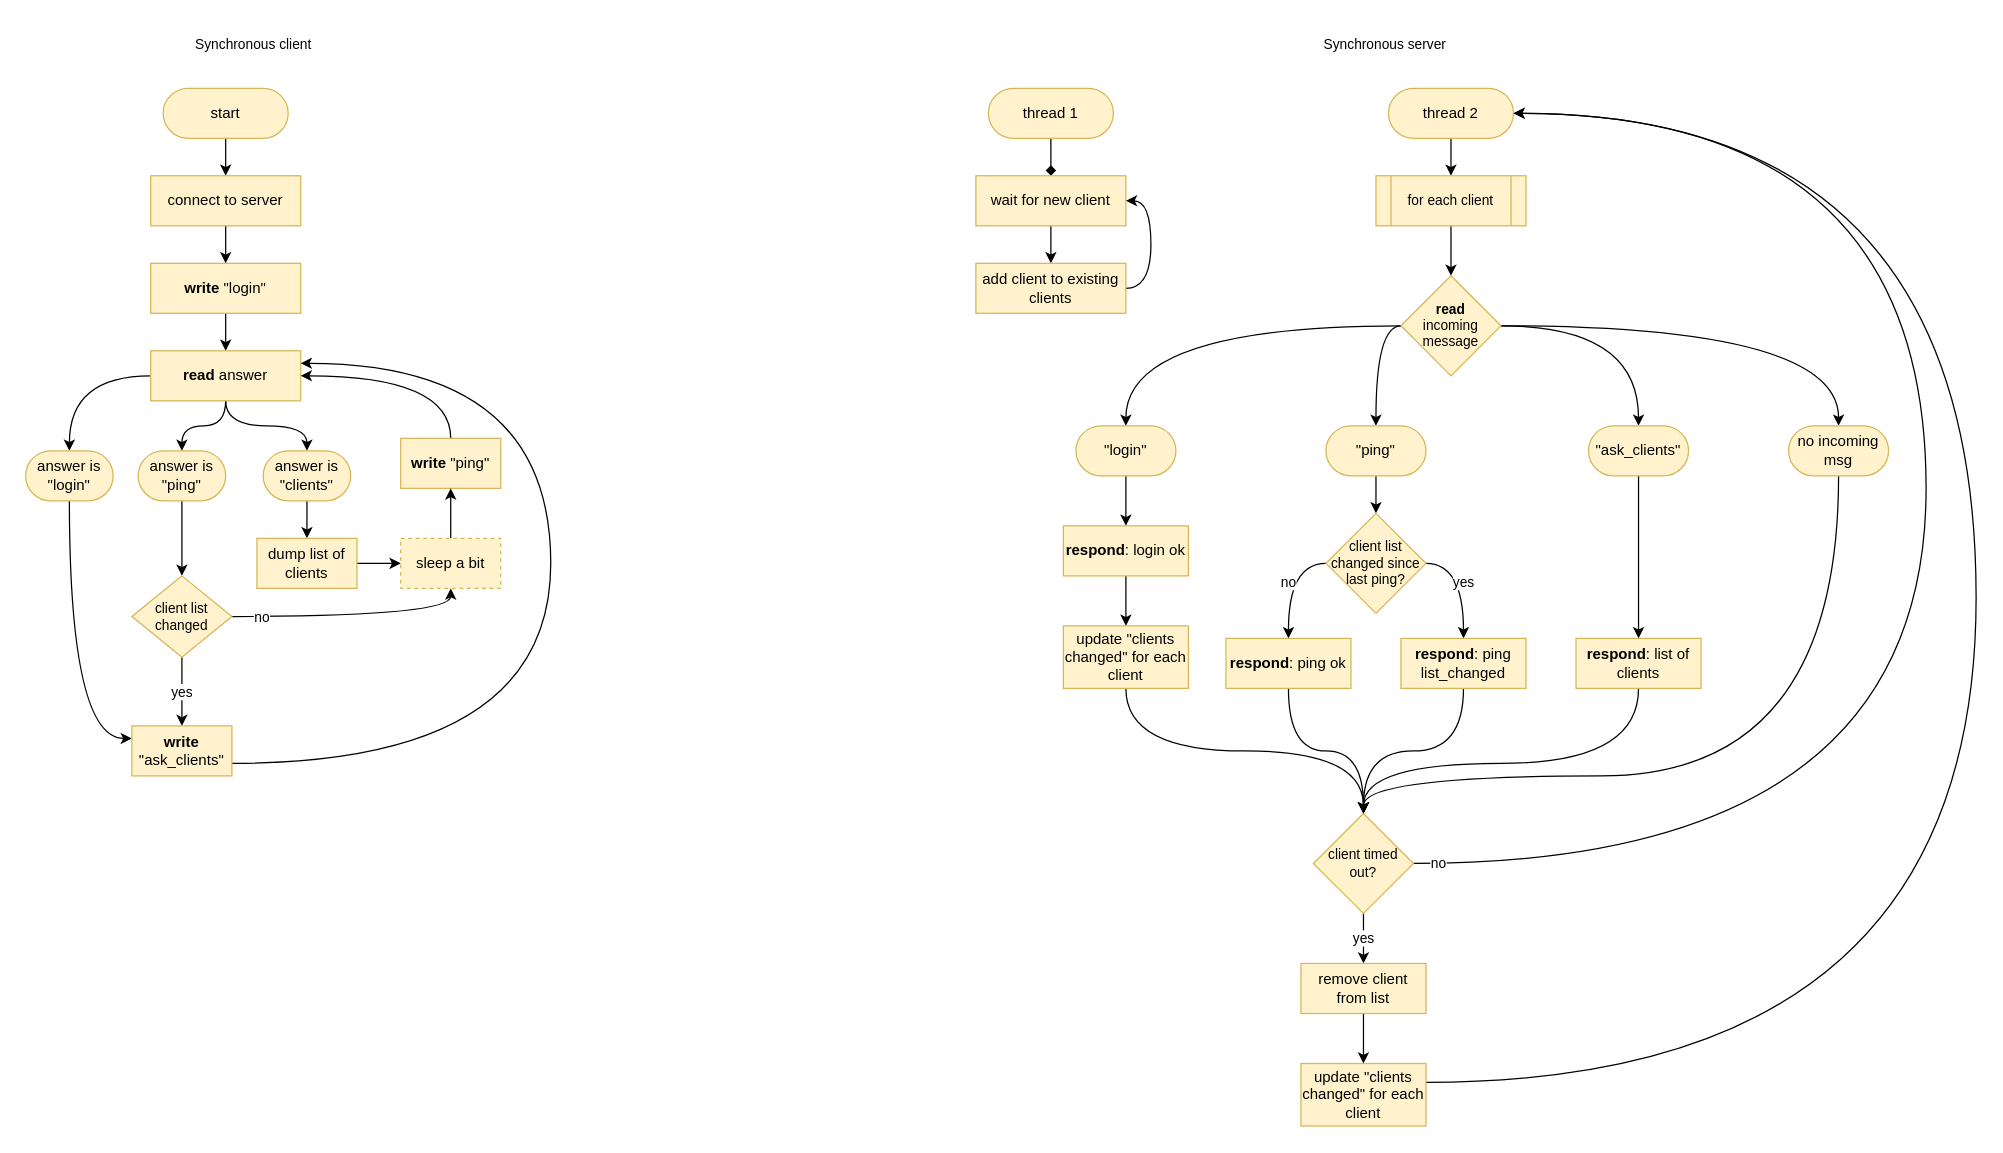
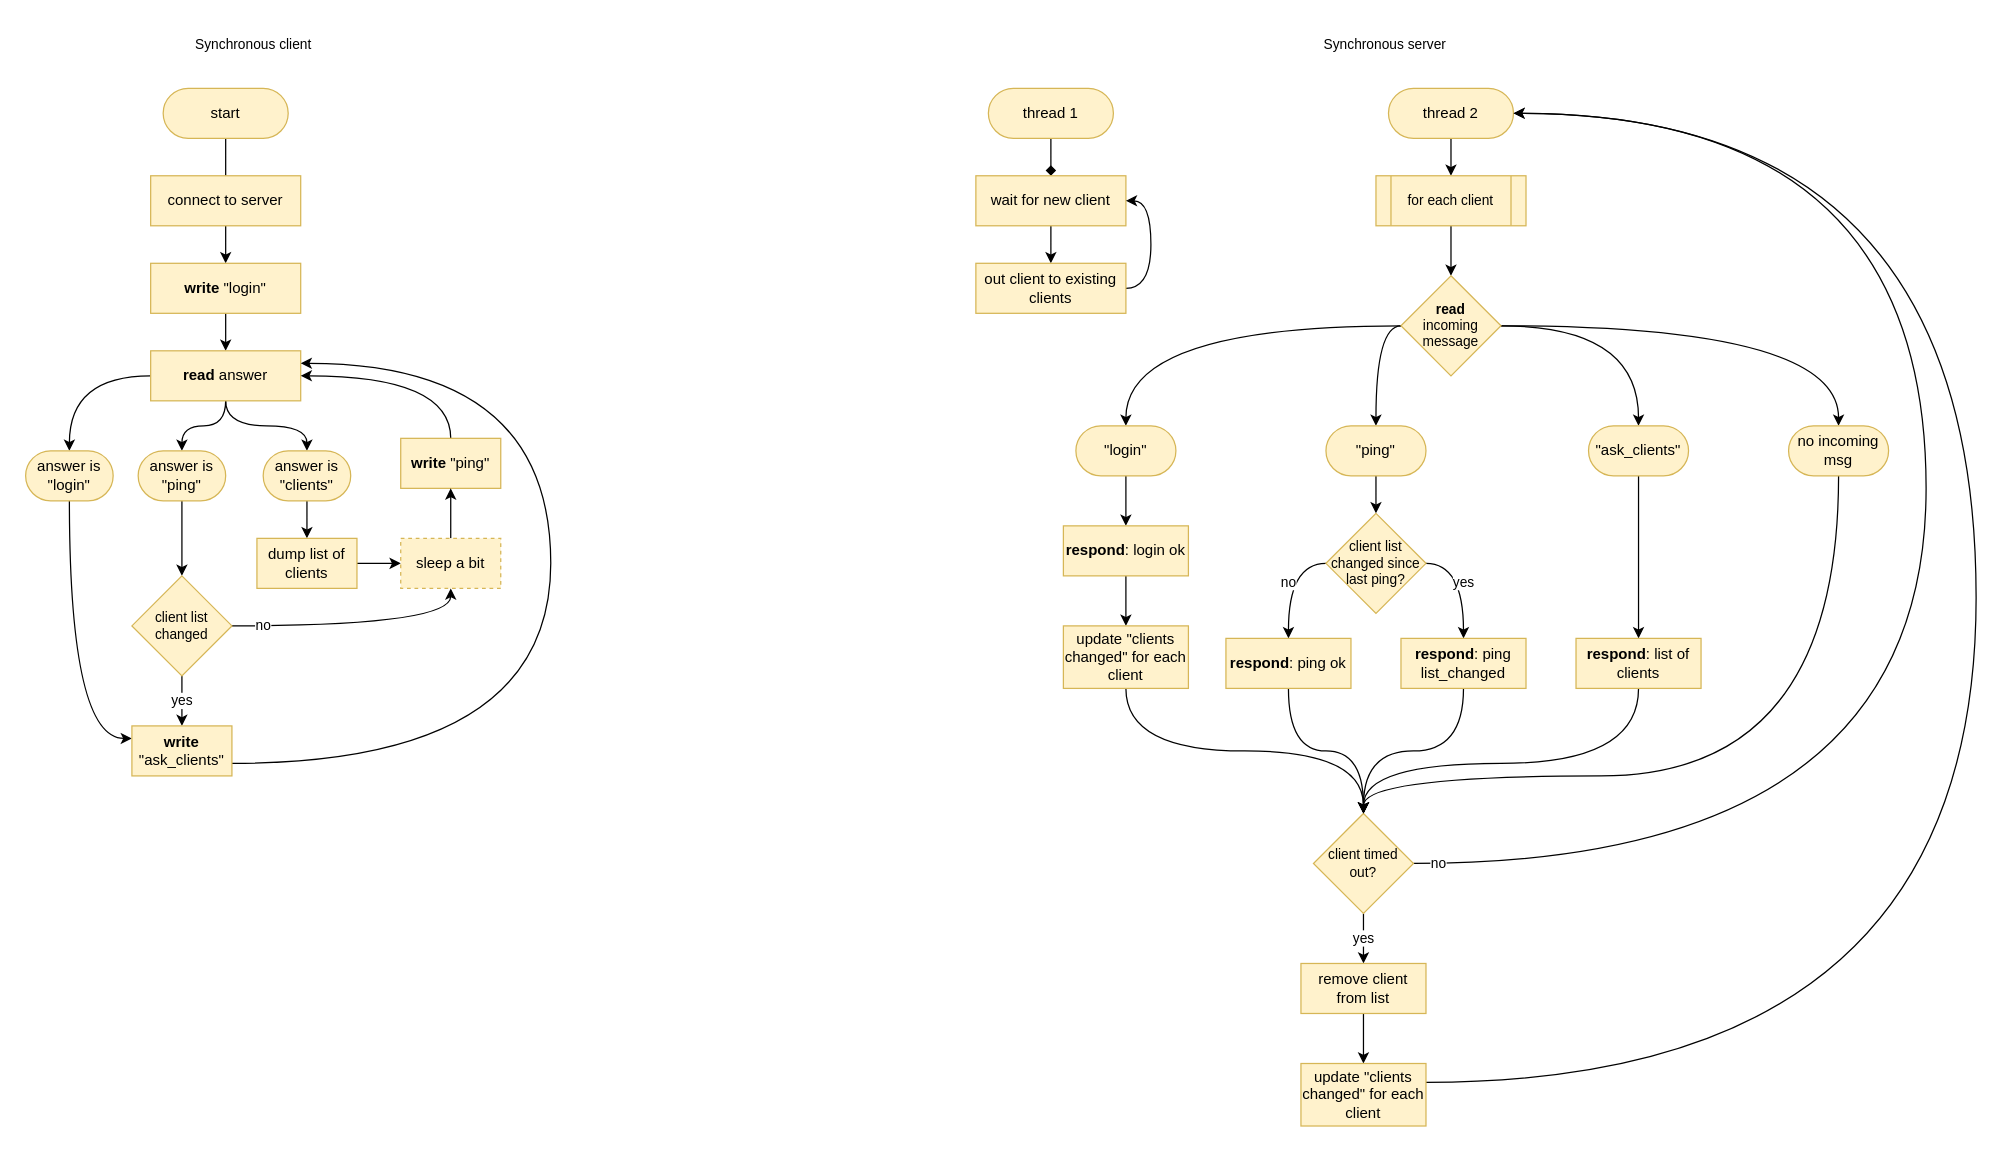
edge "start" -> "connect to server": arrowhead classic -> none
node "add client to existing clients": label "add client to existing clients" -> "out client to existing clients"
node "client list changed": size 100x81 -> 100x100
